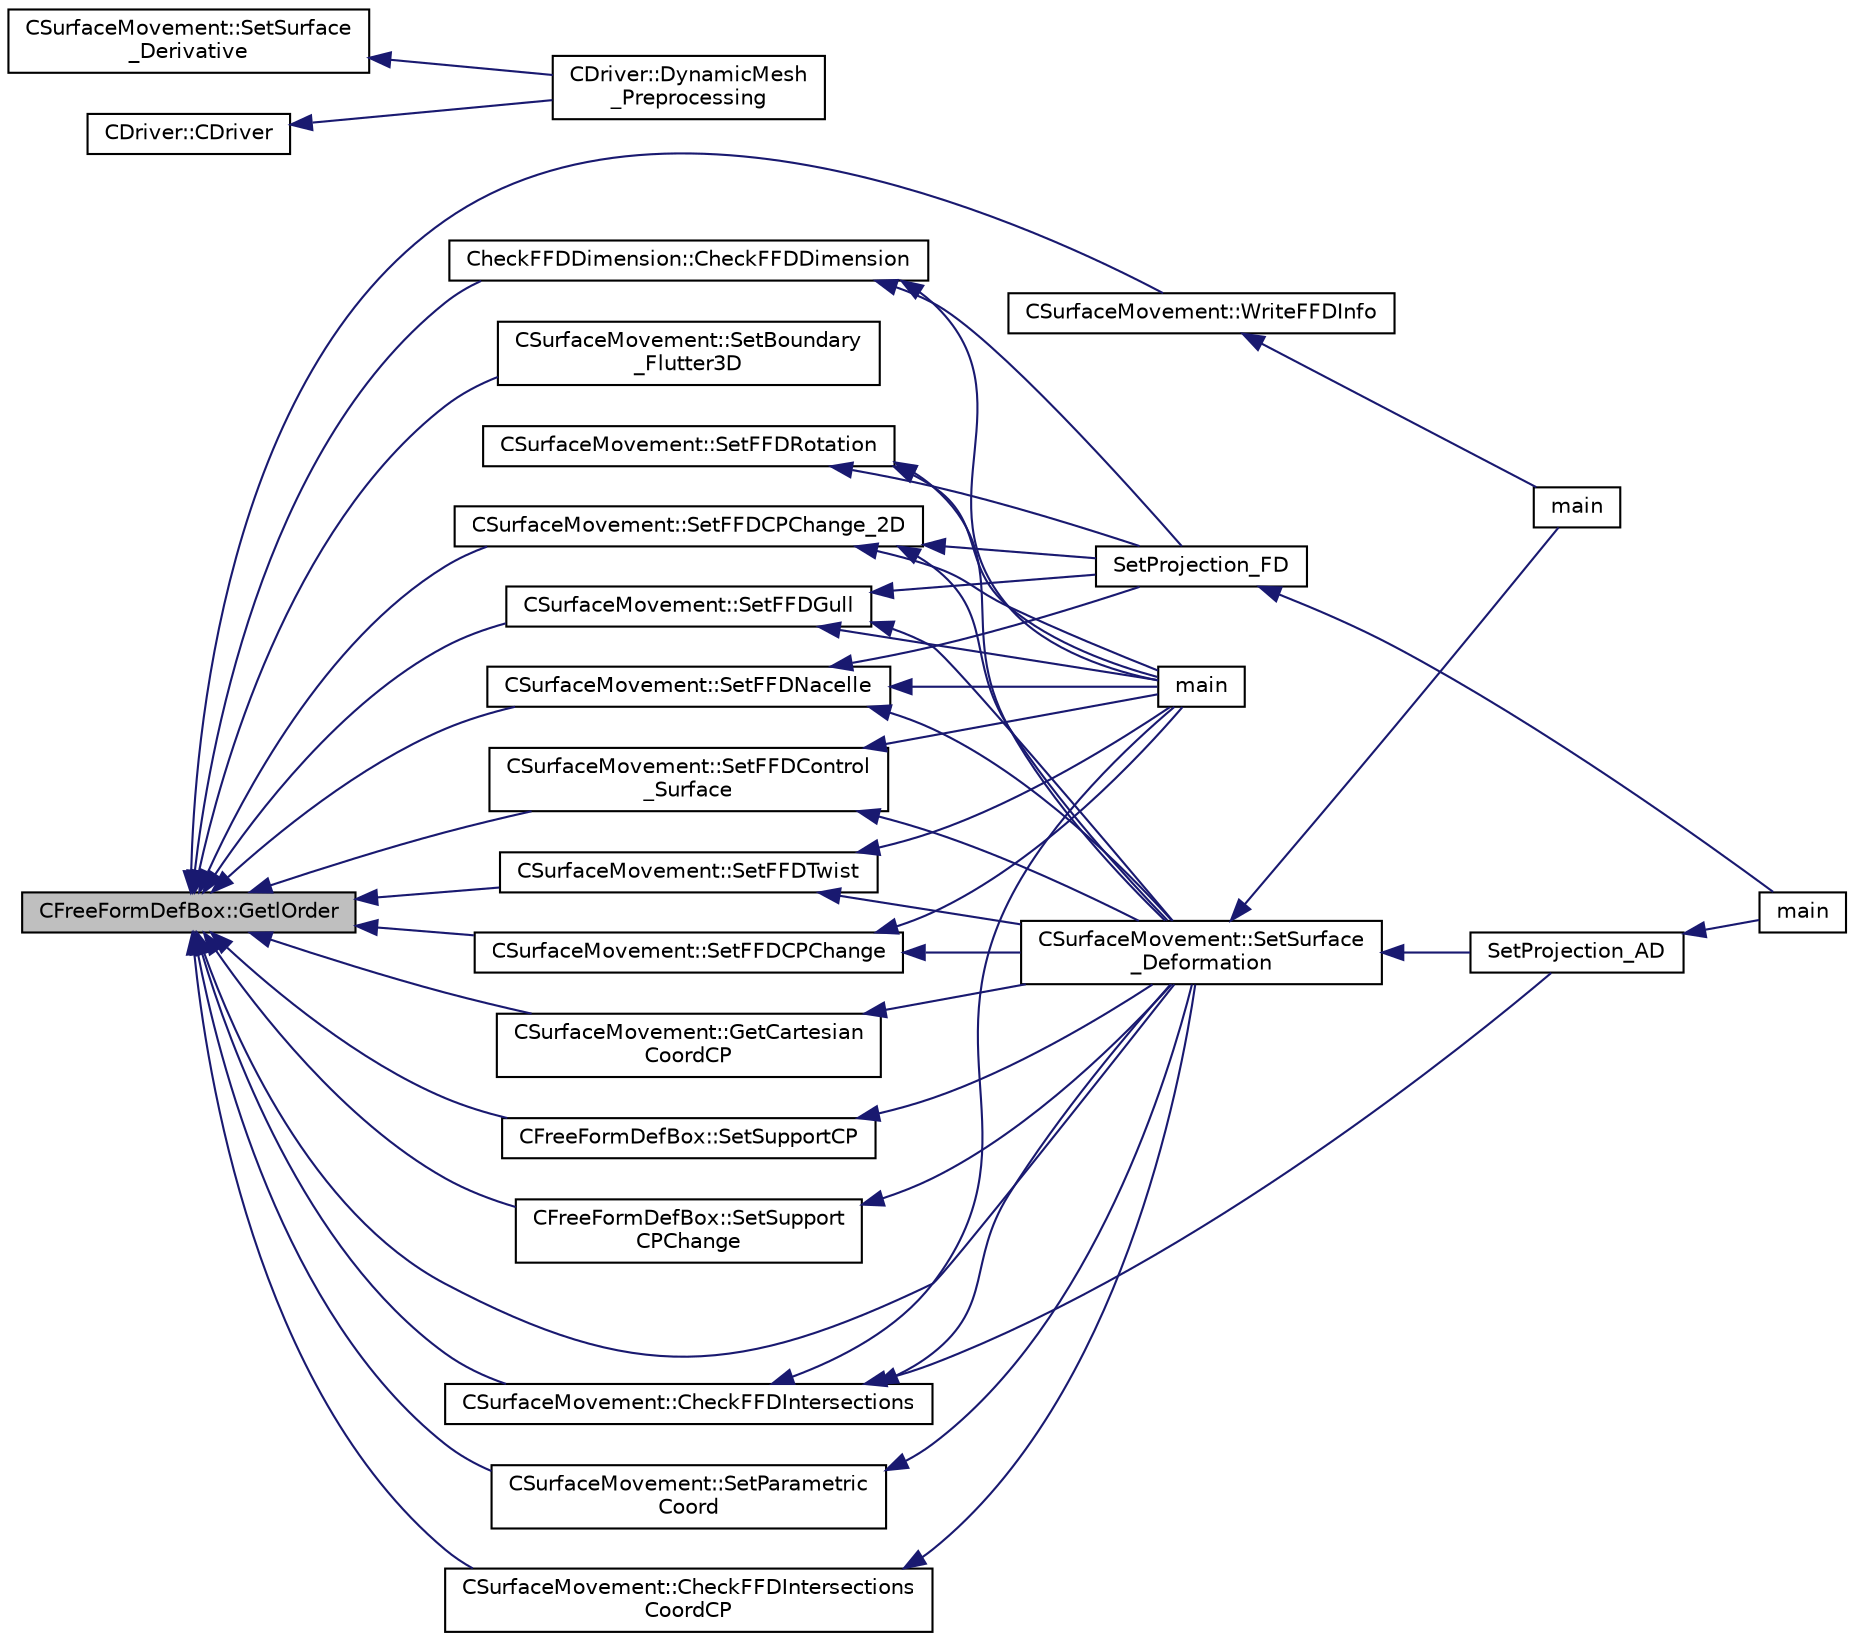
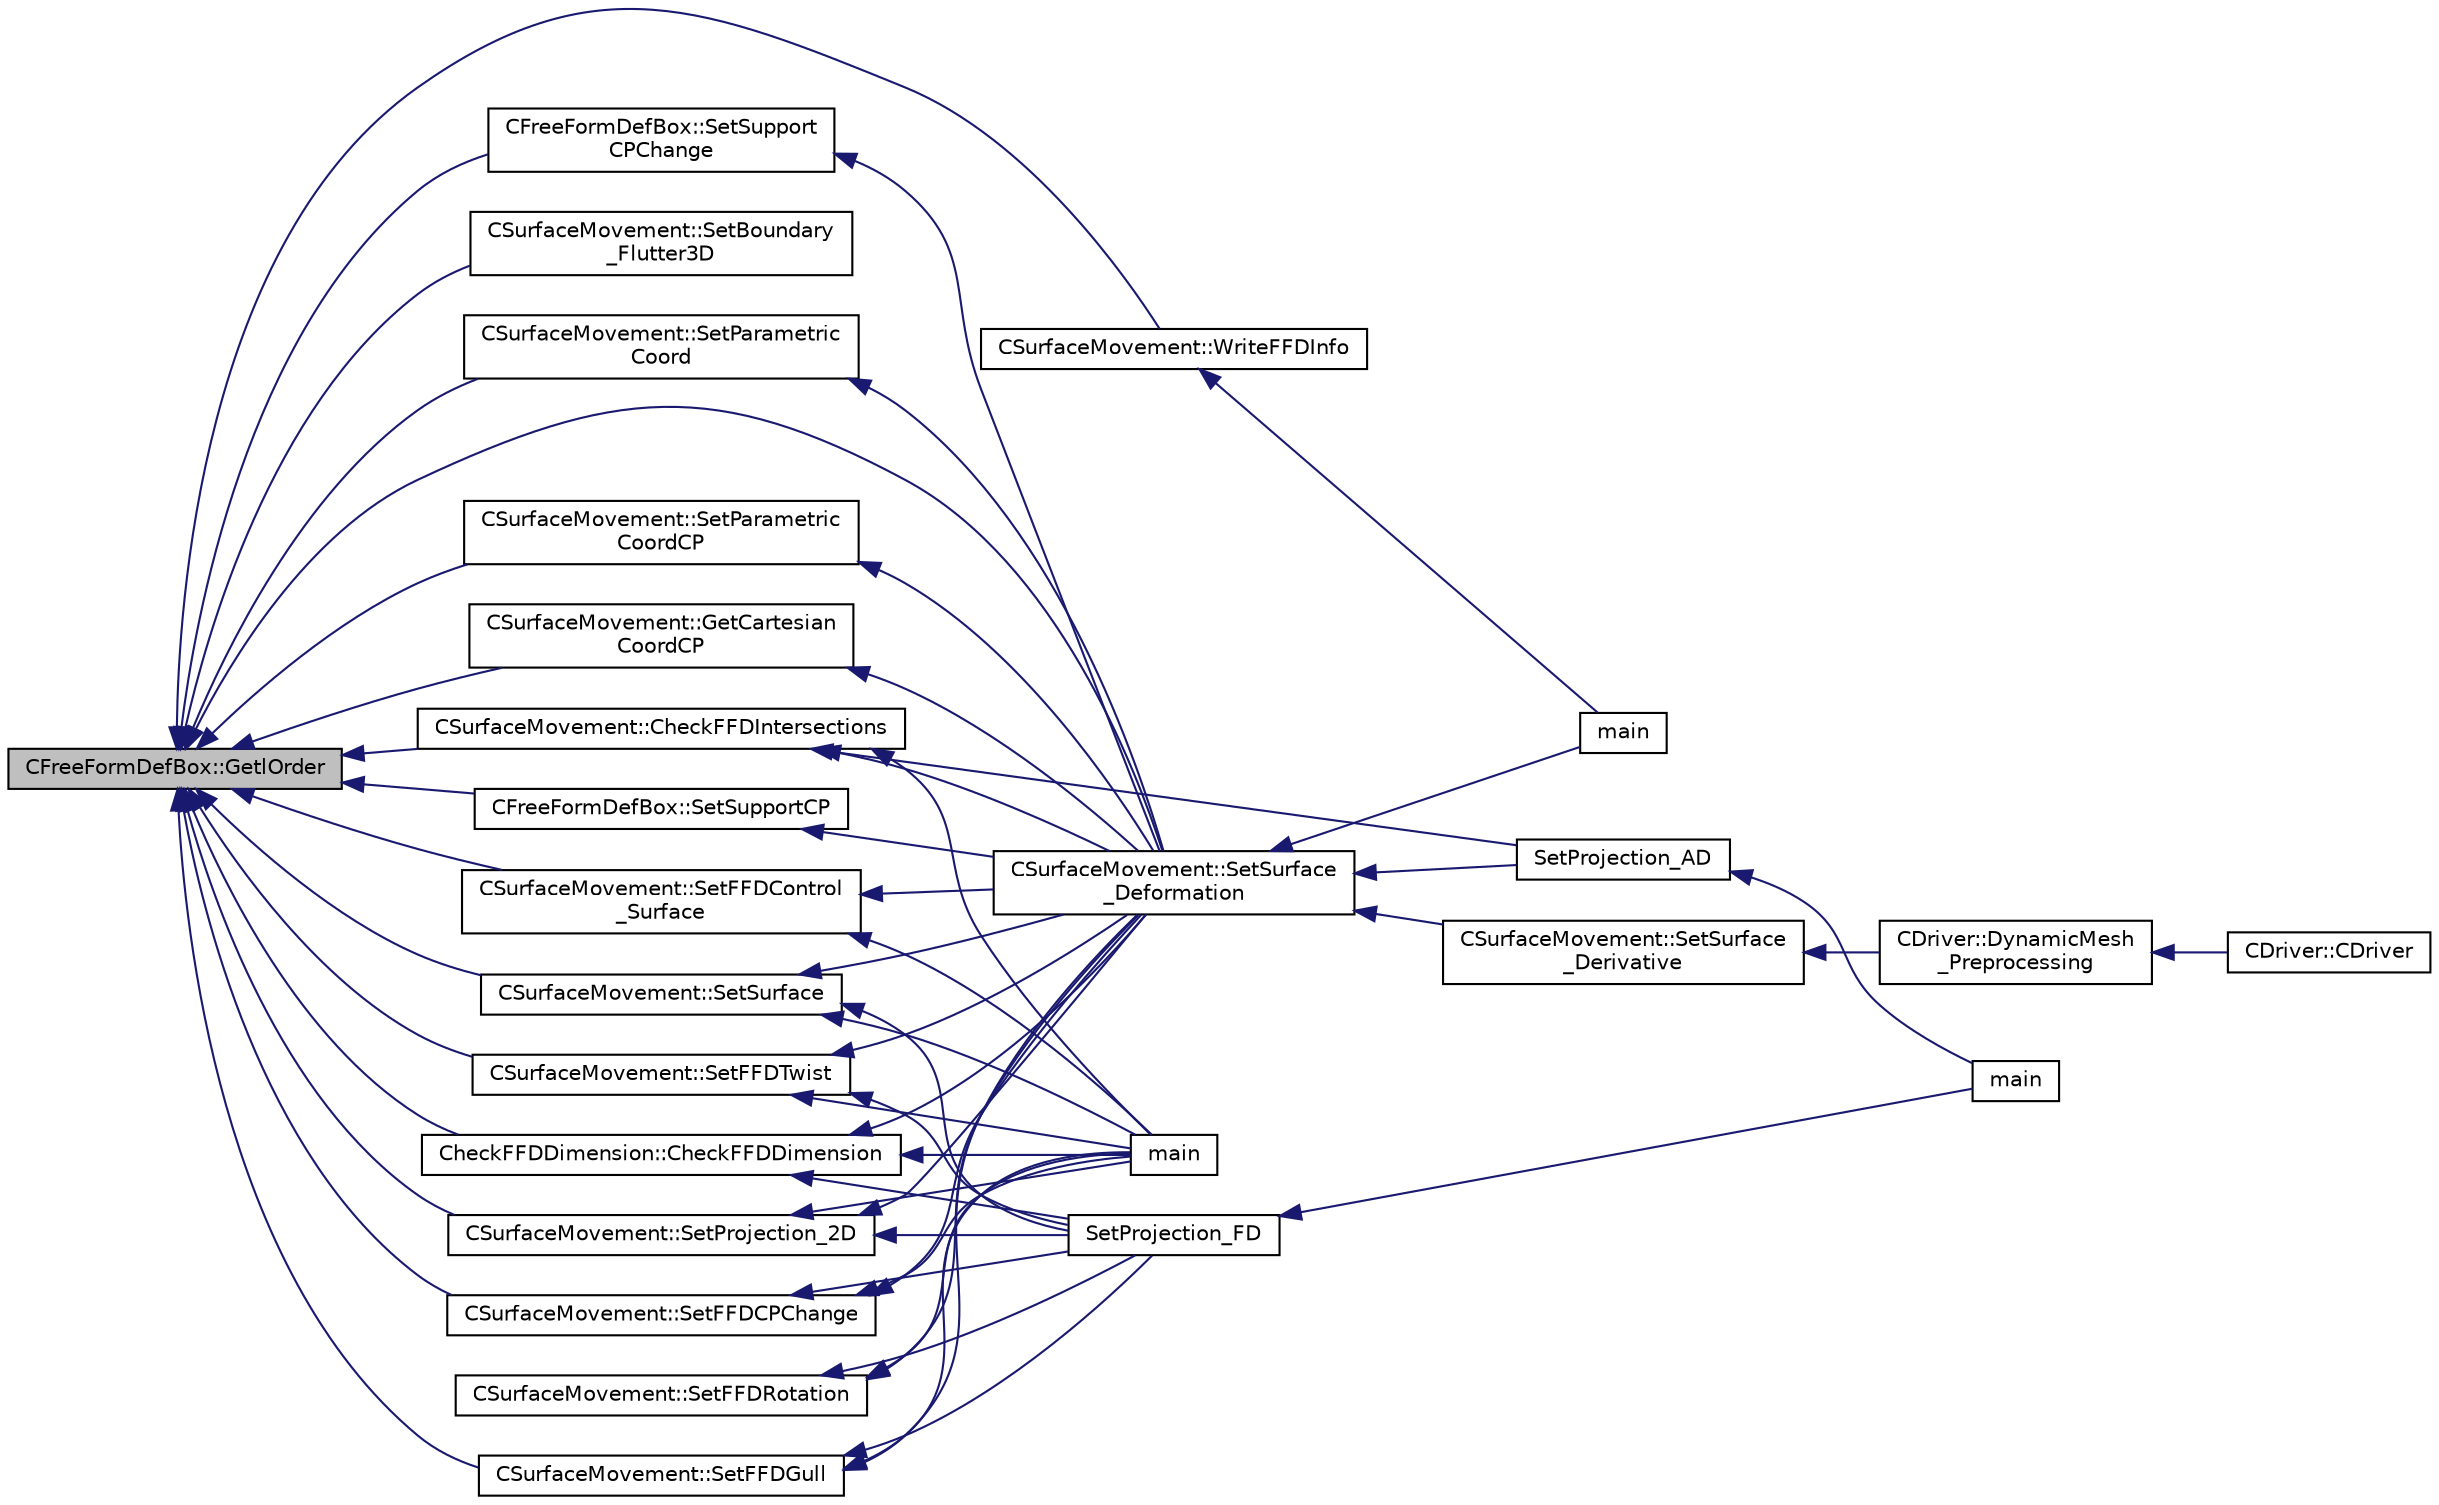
edge "CDriver::DynamicMesh _Preprocessing" -> "CDriver::CDriver": reversed
node "CSurfaceMovement::SetFFDCPChange_2D": label "CSurfaceMovement::SetFFDCPChange_2D" -> "CSurfaceMovement::SetProjection_2D"
node "CSurfaceMovement::SetFFDNacelle": label "CSurfaceMovement::SetFFDNacelle" -> "CSurfaceMovement::SetSurface"
edge "CSurfaceMovement::SetSurface _Derivative" -> "CSurfaceMovement::SetSurface _Deformation": added
edge "CSurfaceMovement::SetSurface _Deformation" -> "CheckFFDDimension::CheckFFDDimension": added
edge "SetProjection_FD" -> "CSurfaceMovement::SetFFDTwist": added
edge "SetProjection_FD" -> "CSurfaceMovement::SetFFDCPChange": added
node "CSurfaceMovement::CheckFFDIntersections CoordCP": label "CSurfaceMovement::CheckFFDIntersections CoordCP" -> "CSurfaceMovement::SetParametric CoordCP"
